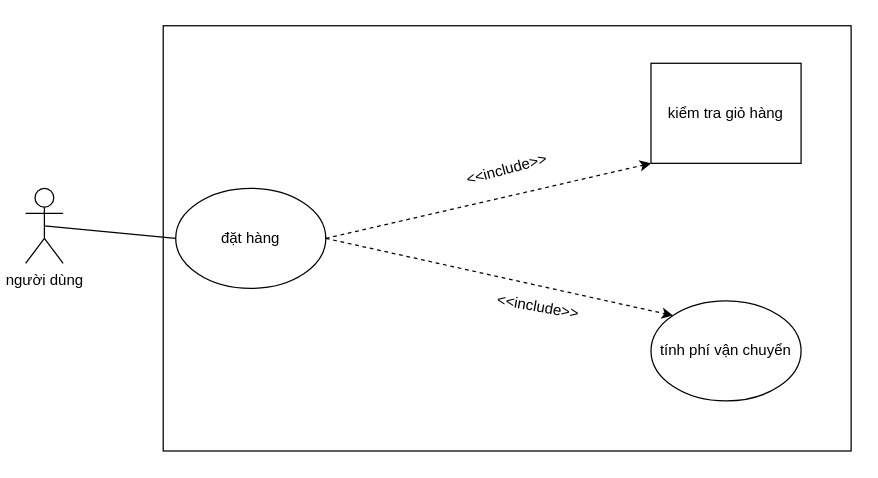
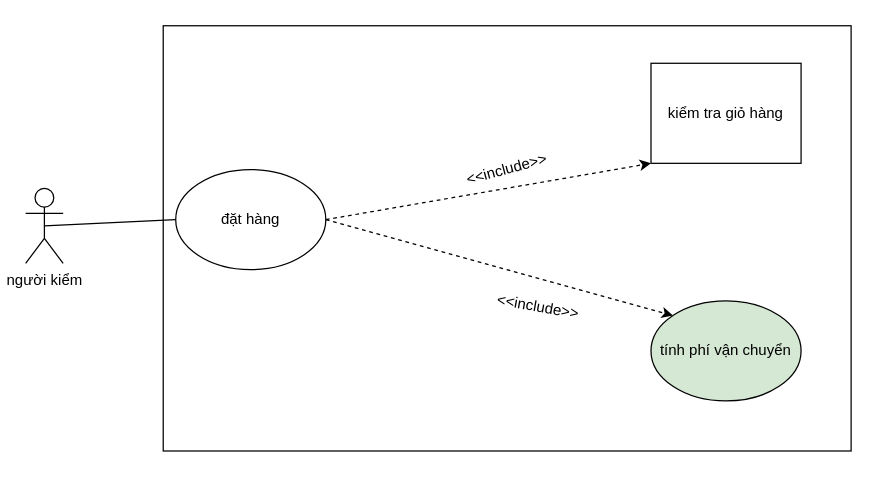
node "đặt hàng": moved (251, 238) -> (251, 219)
node "người dùng": label "người dùng" -> "người kiểm"
node "tính phí vận chuyển": fillcolor #ffffff -> #d5e8d4
